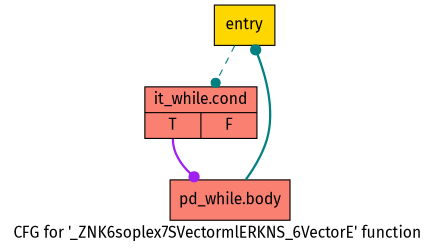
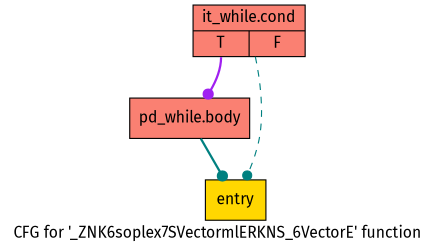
edge "entry" -> "it_while.cond": reversed
